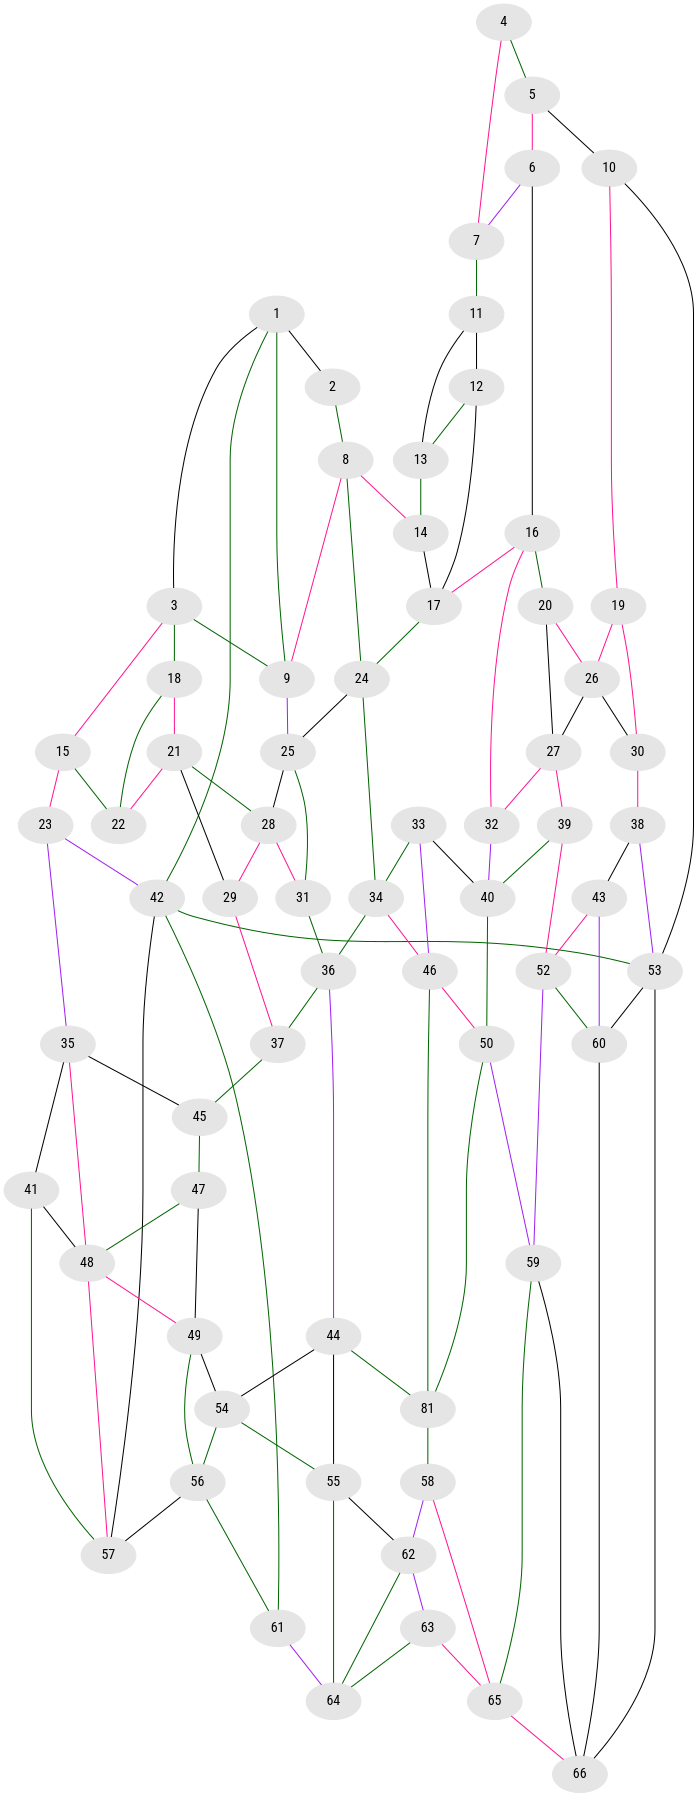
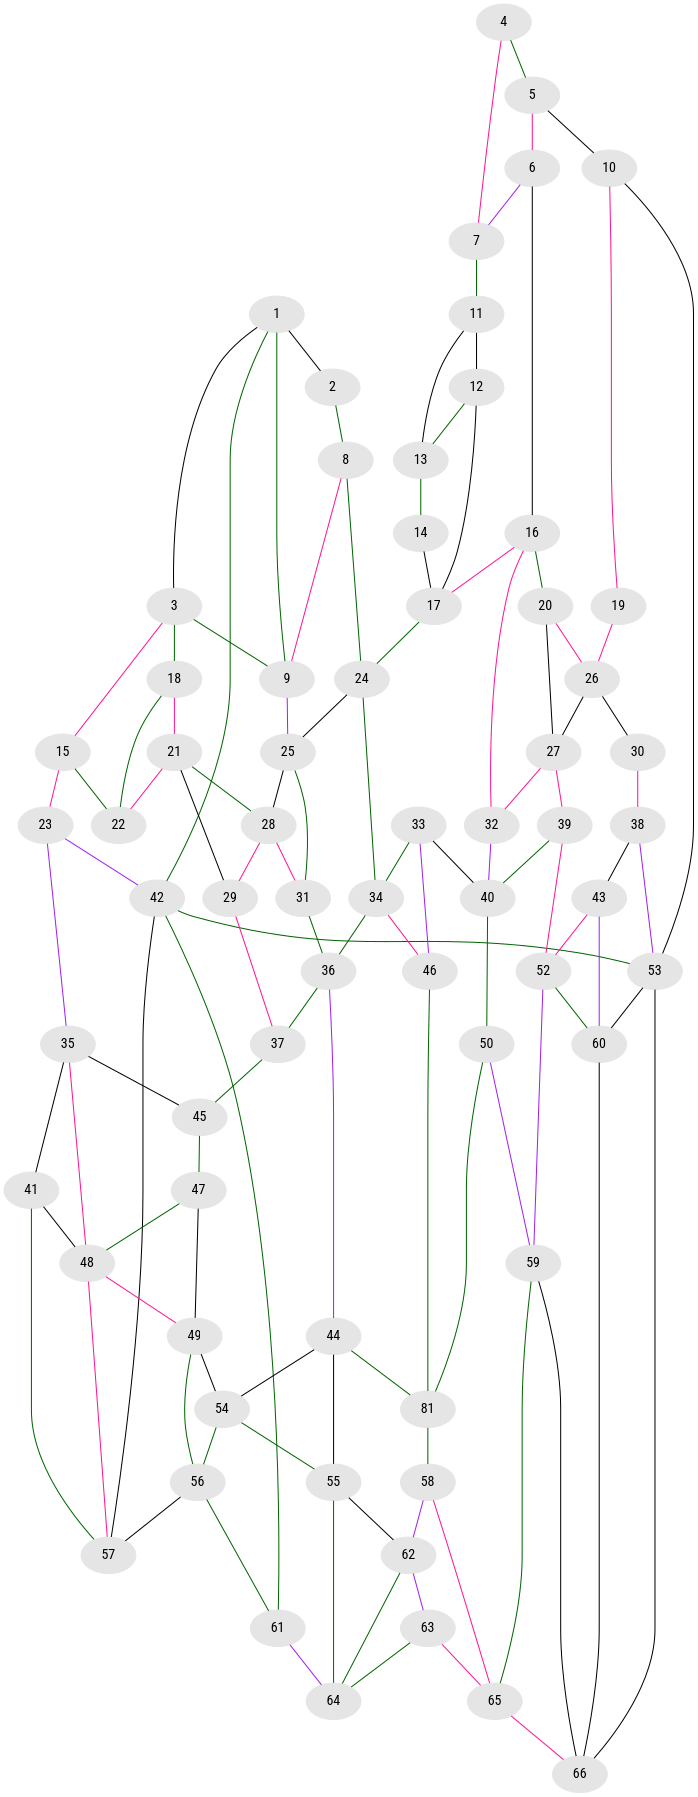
edge "8" -- "14": removed
edge "19" -- "30": removed
edge "46" -- "50": removed
